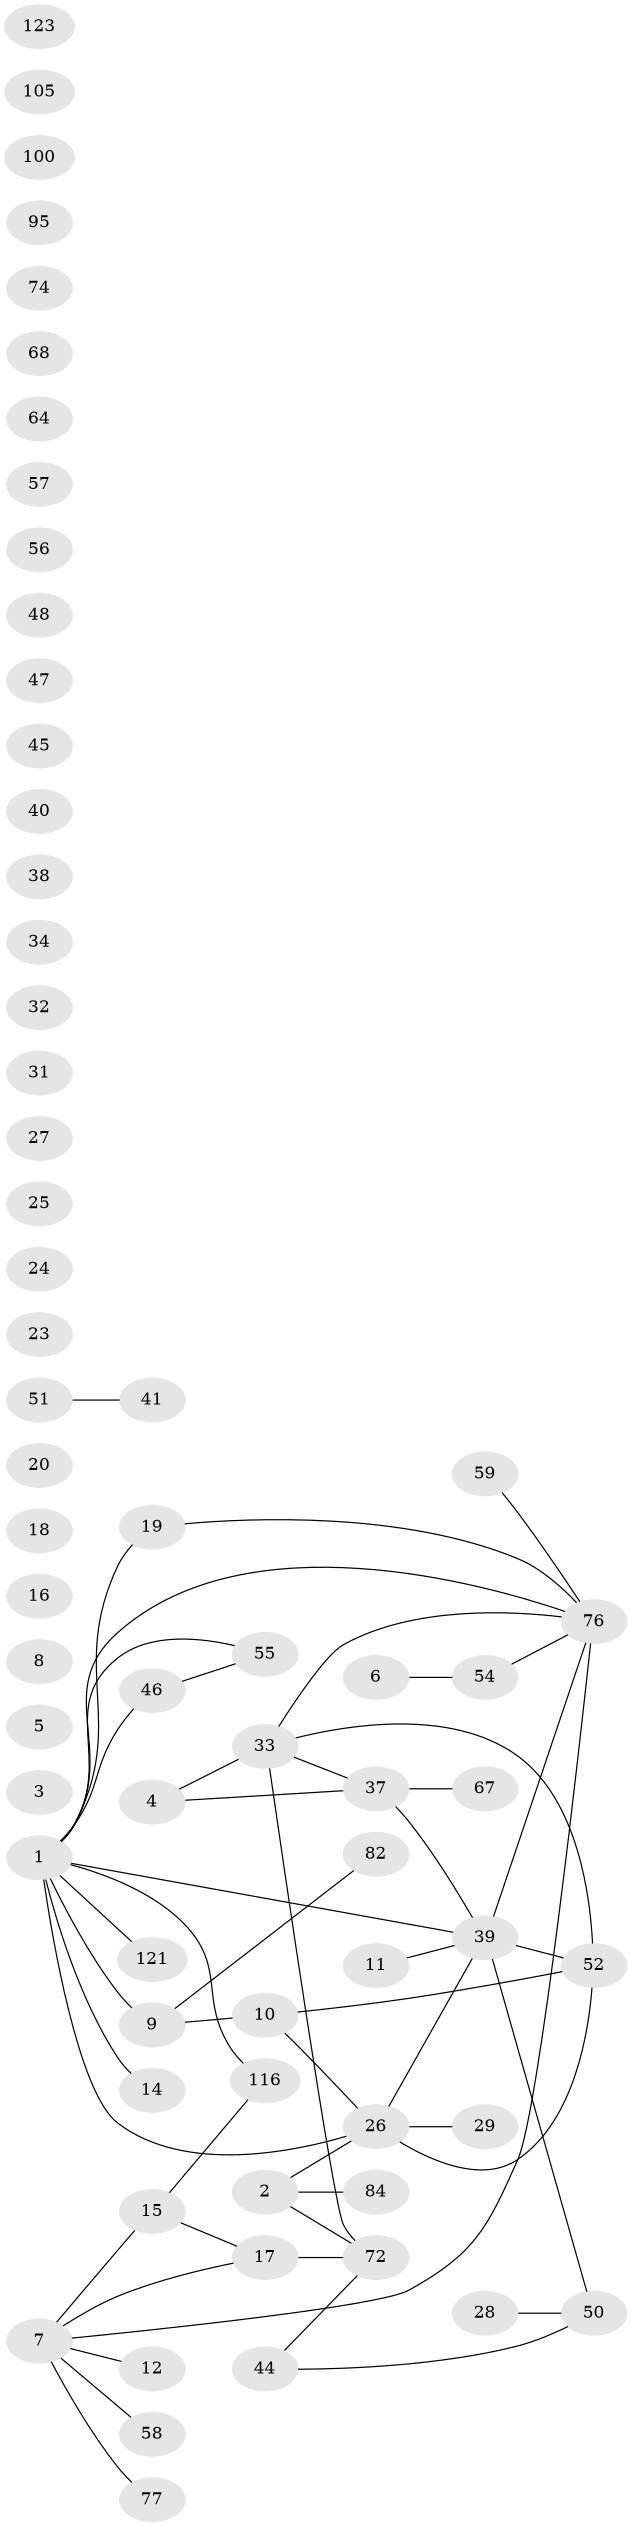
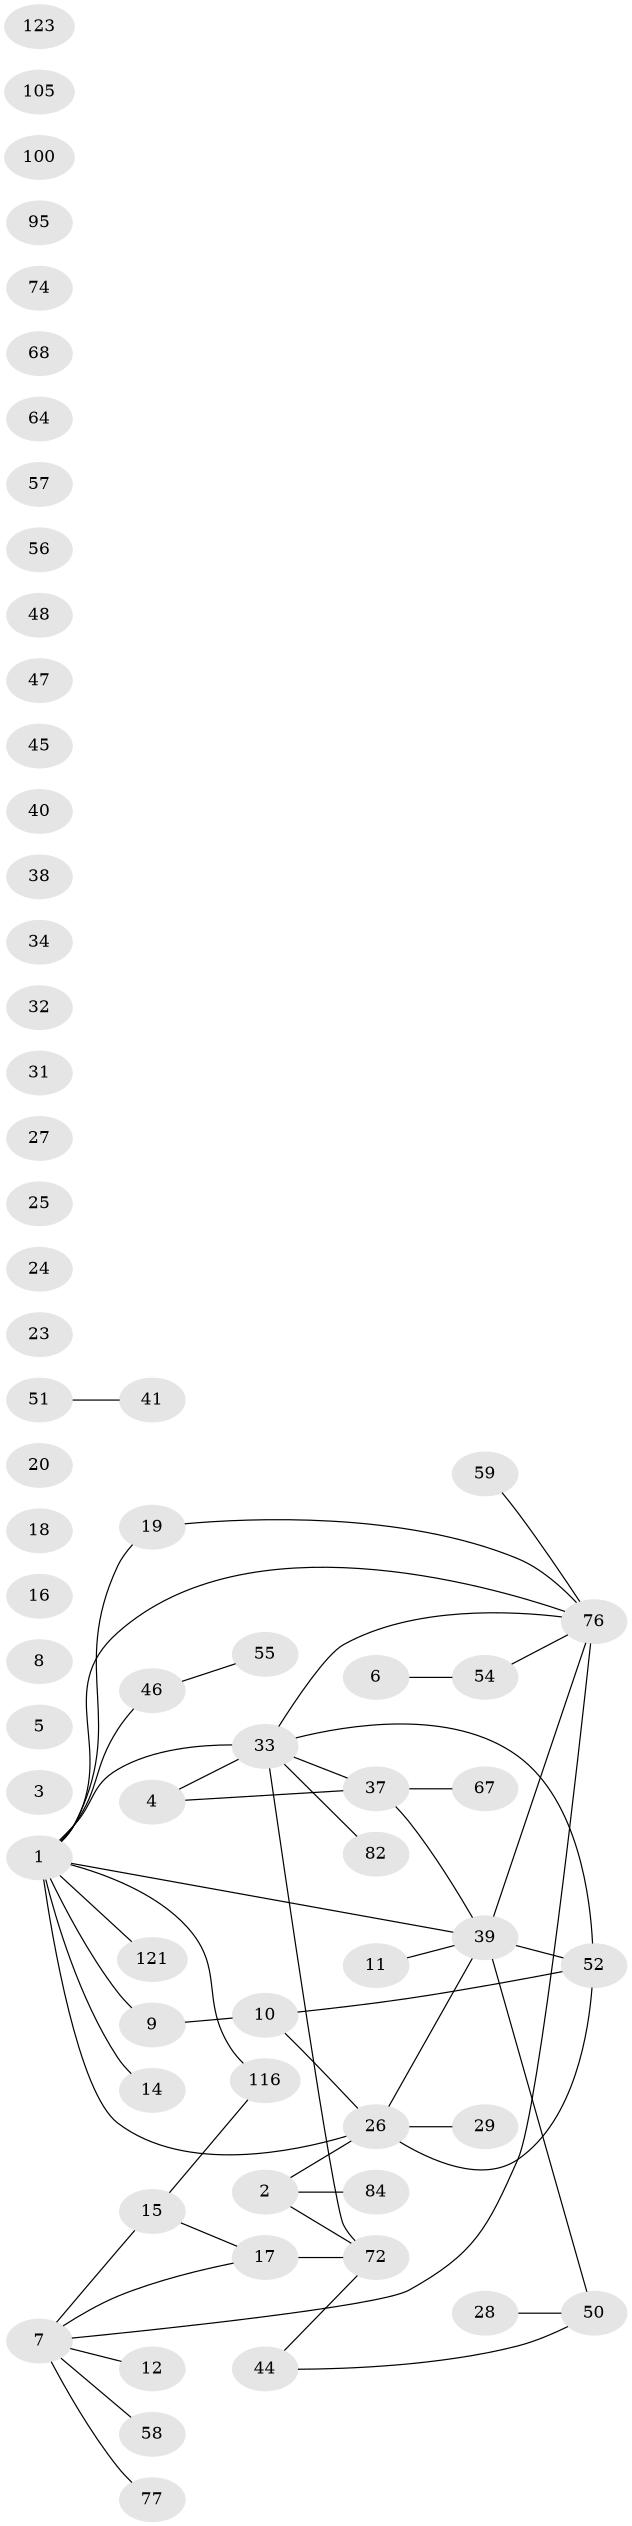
edge "55" -- "1": now "33" -- "1"
edge "82" -- "9": now "82" -- "33"
